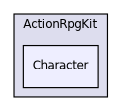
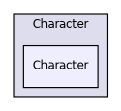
cluster "ActionRpgKit": label "ActionRpgKit" -> "Character"
